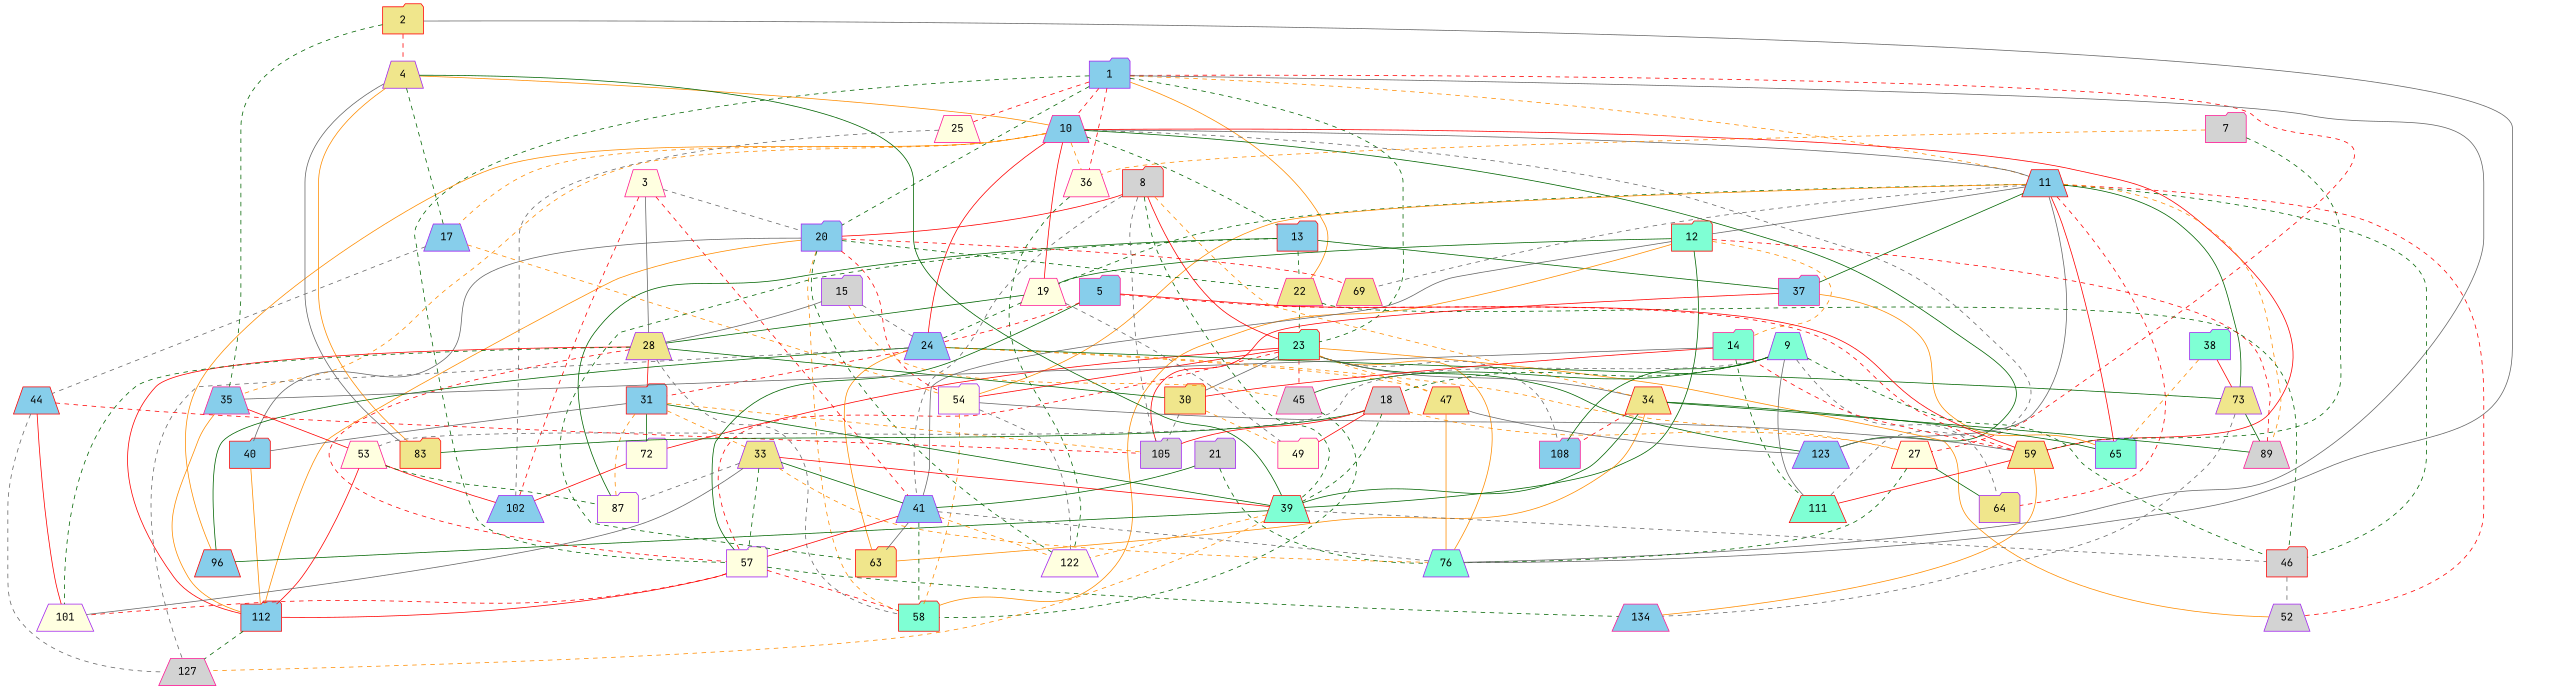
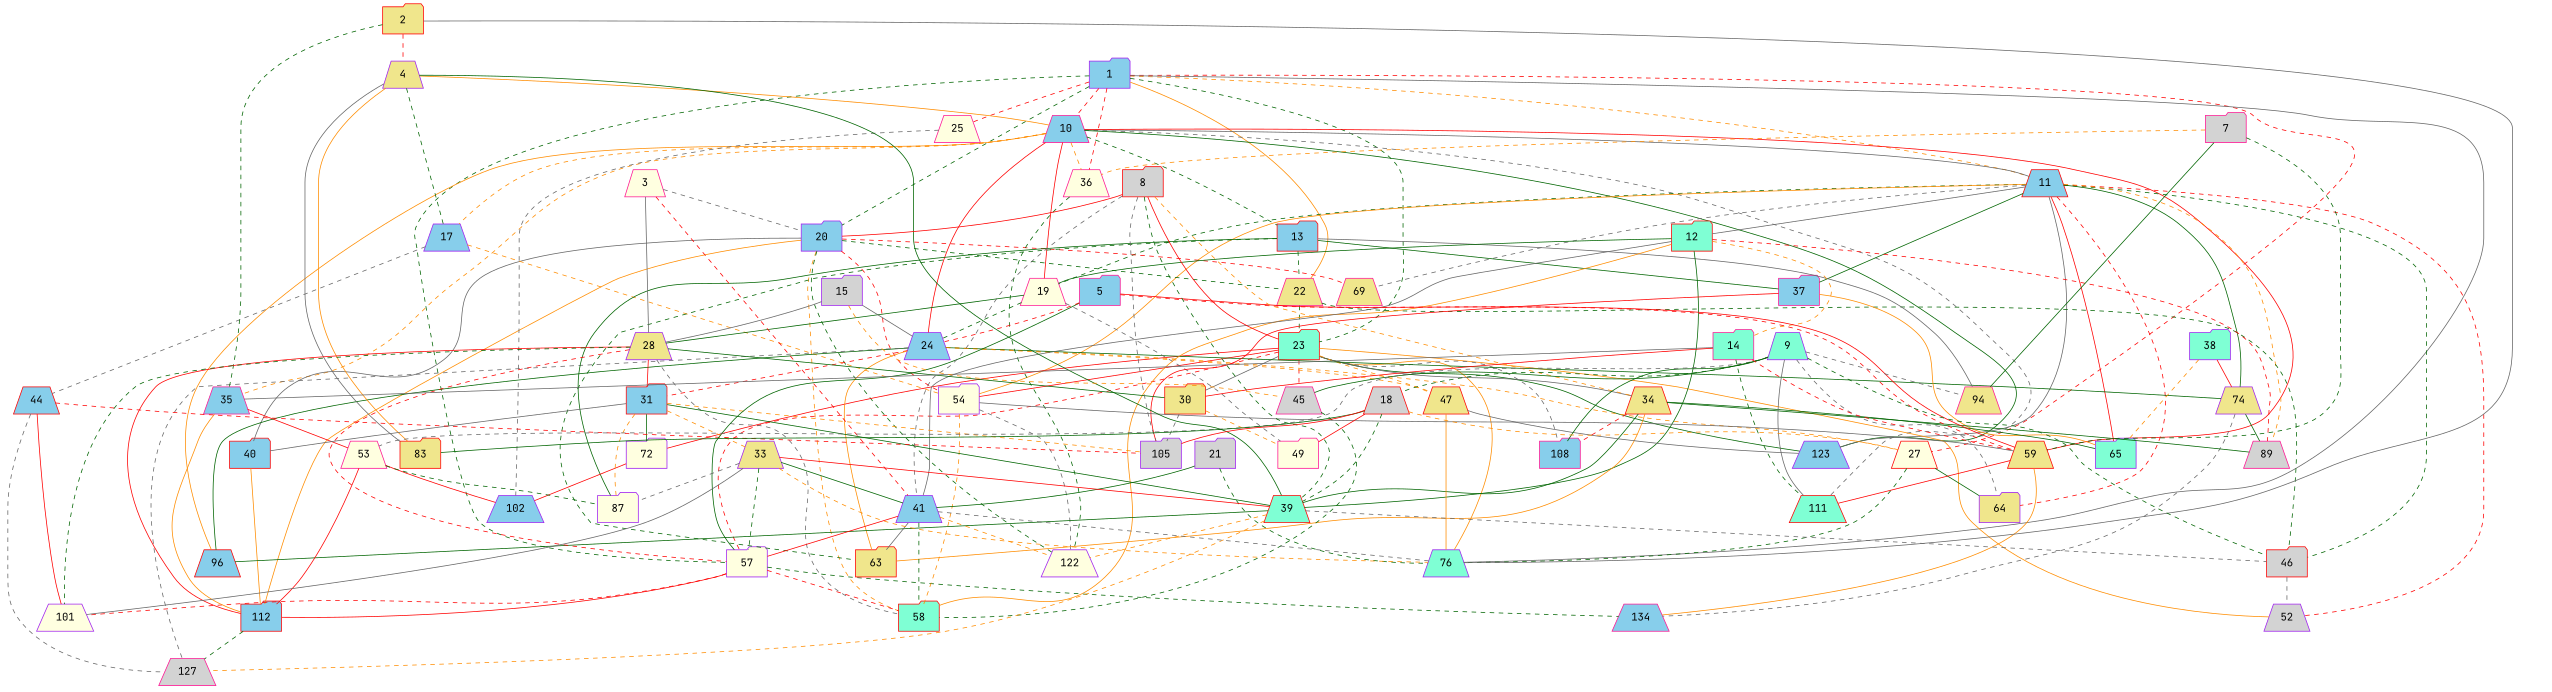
edge "15" -- "24": style dashed -> solid
edge "3" -- "102": removed
node "94": added
node "73": label "73" -> "74"
